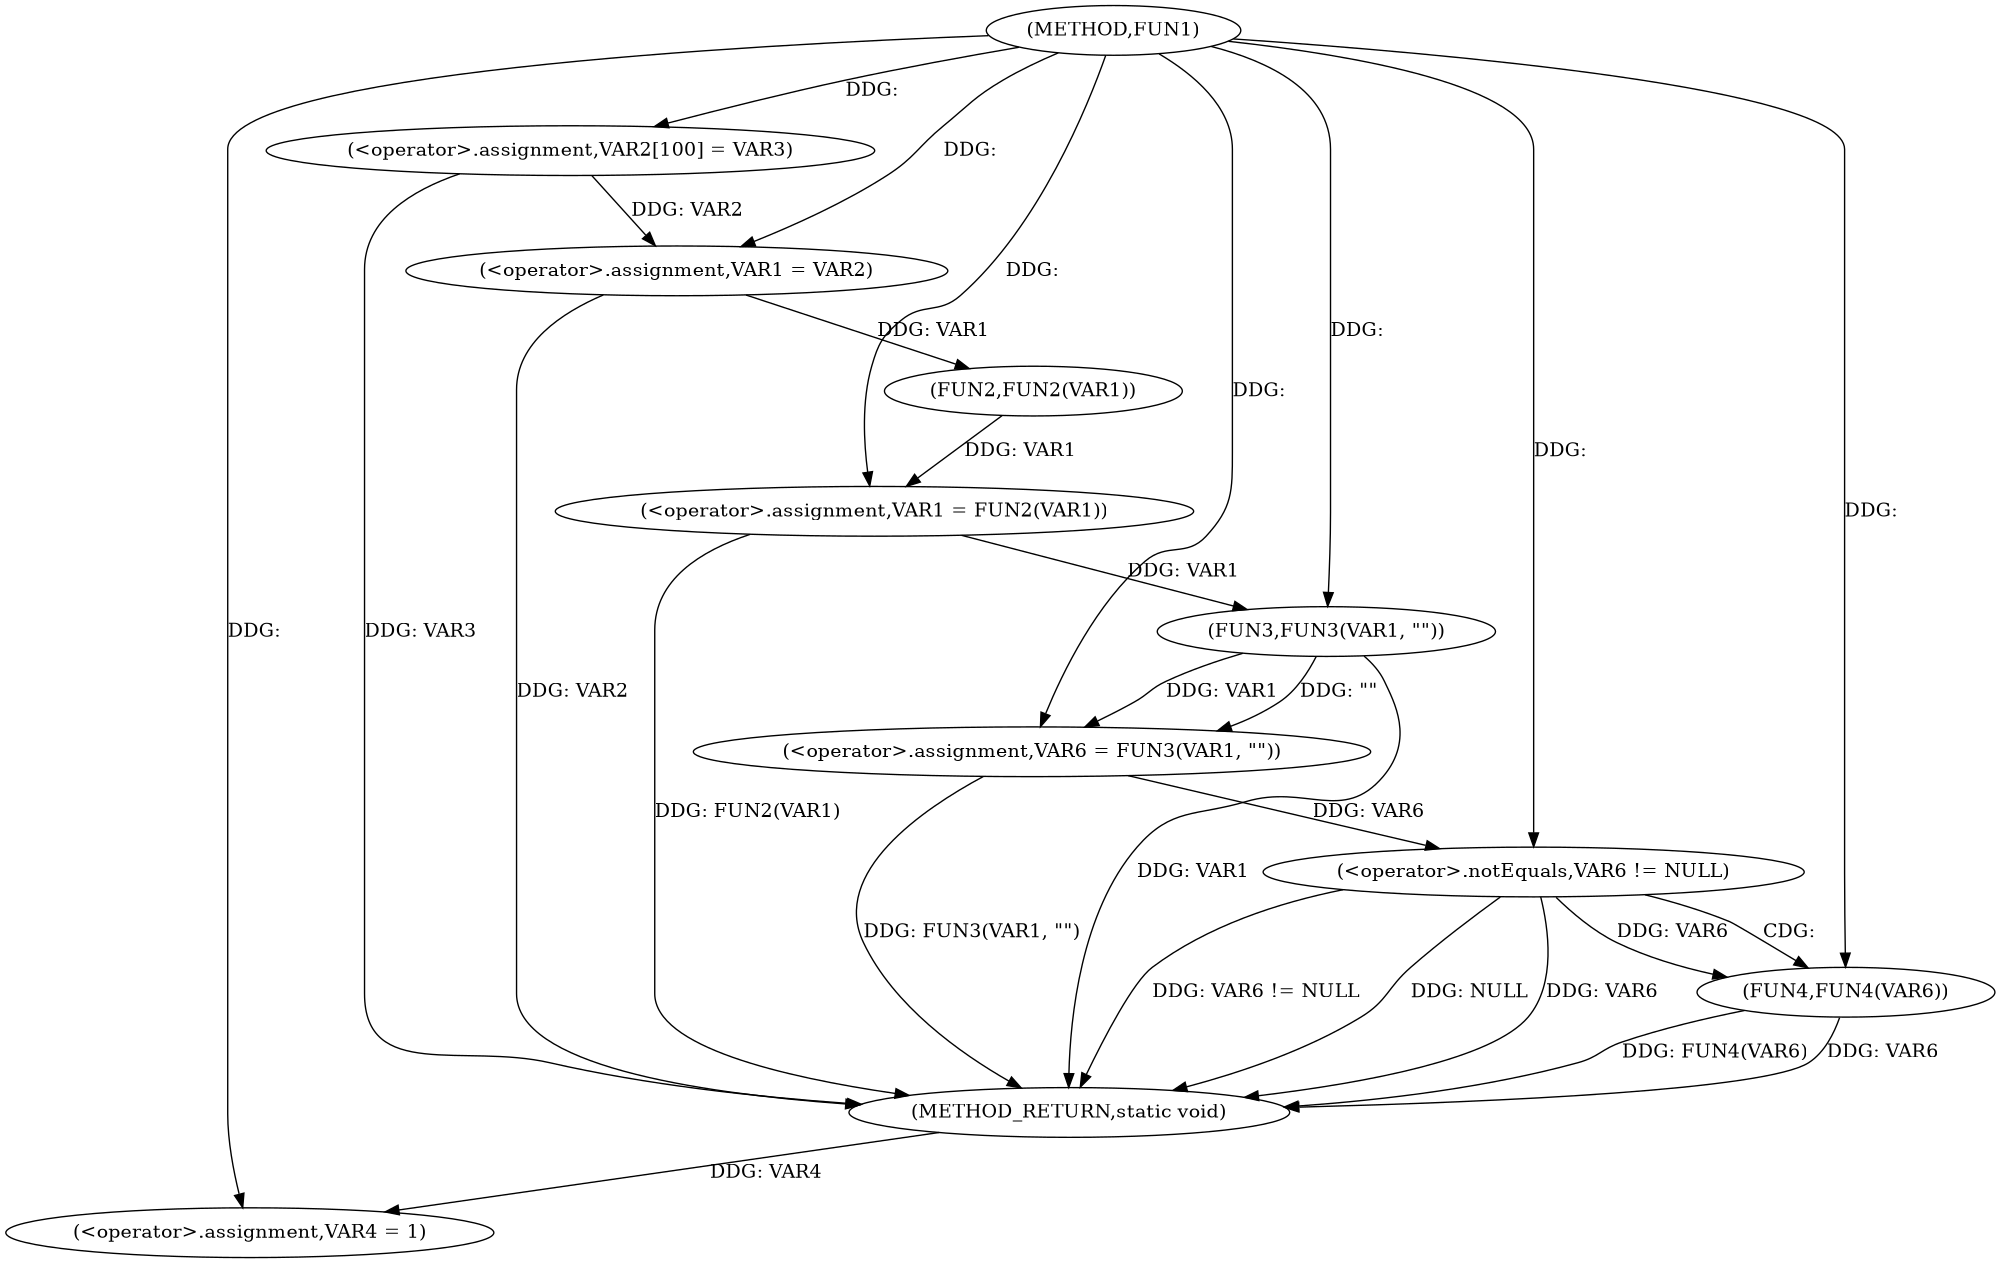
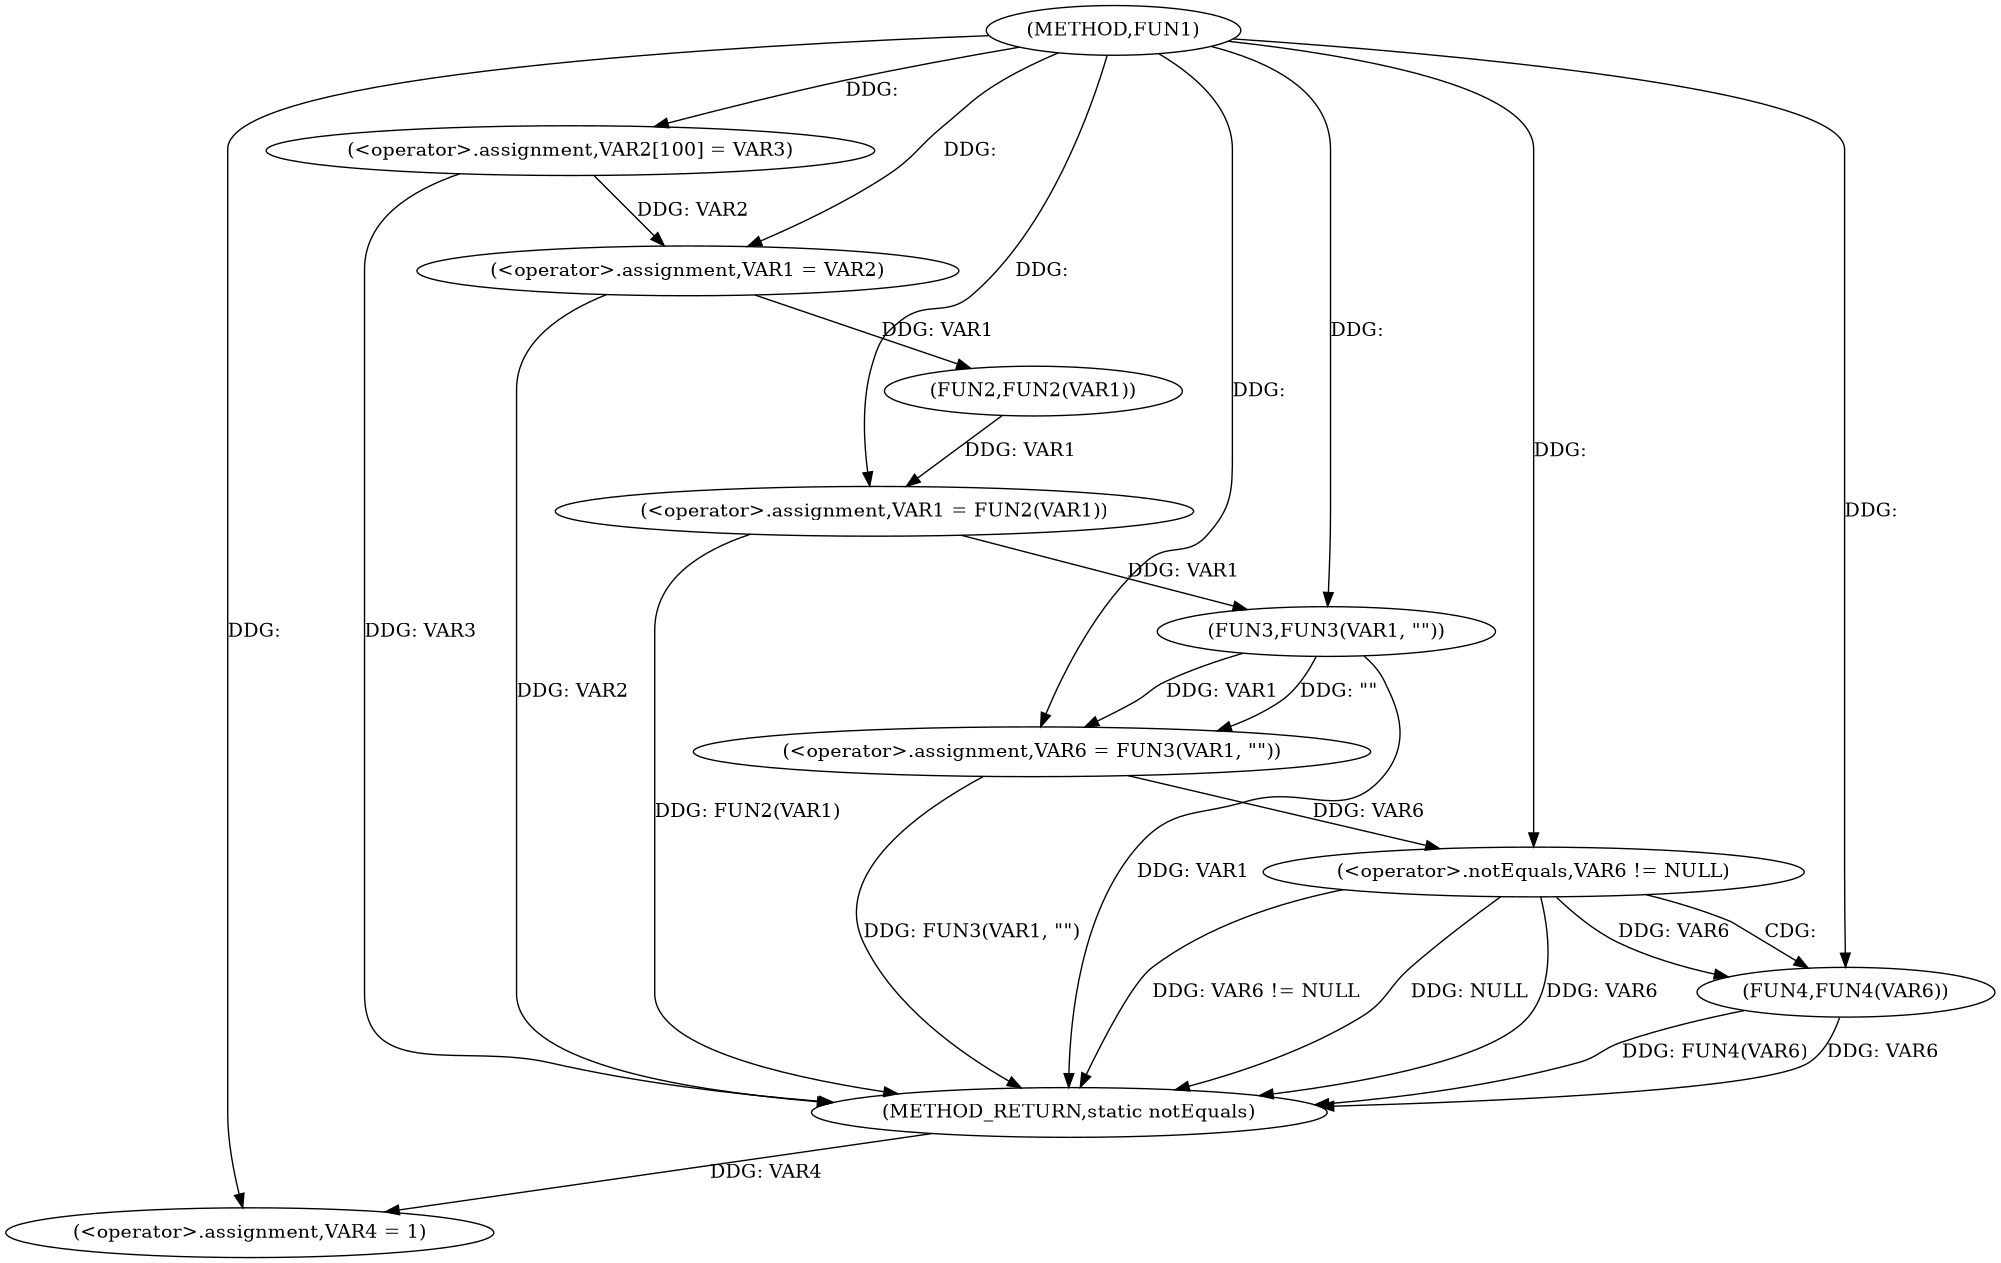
node "(METHOD_RETURN,static void)": label "(METHOD_RETURN,static void)" -> "(METHOD_RETURN,static notEquals)"
